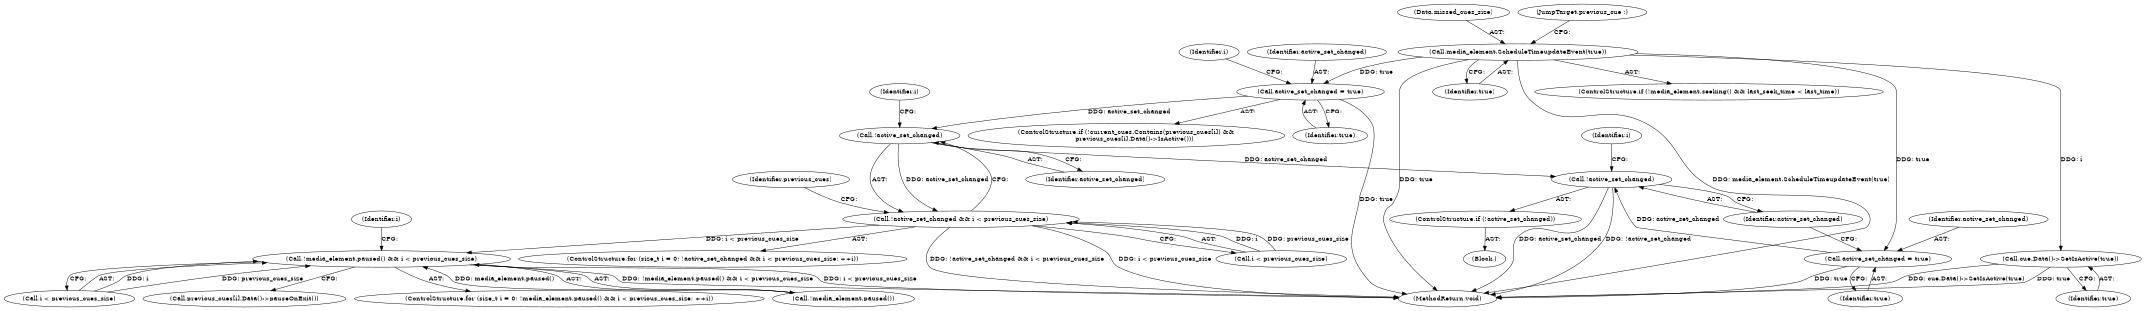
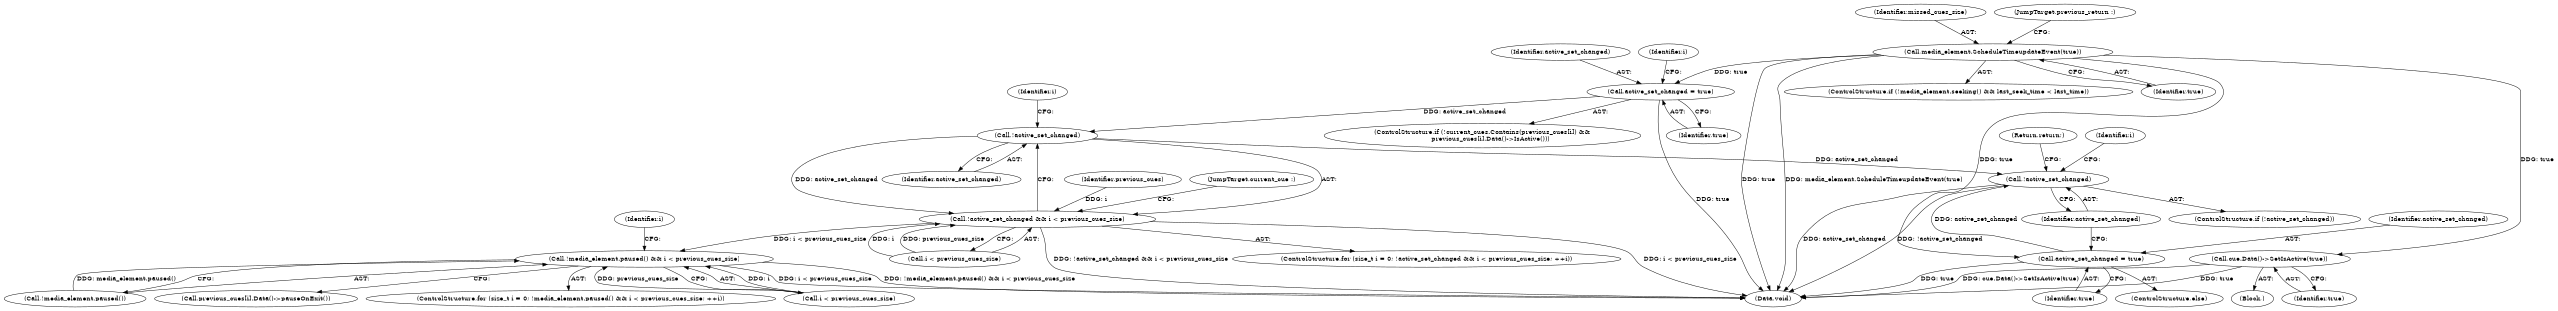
node "(Data,missed_cues_size)": label "(Data,missed_cues_size)" -> "(Identifier,missed_cues_size)"
node "(JumpTarget,previous_cue :)": label "(JumpTarget,previous_cue :)" -> "(JumpTarget,previous_return :)"
node "(Return,return;)": added
edge "(Call,media_element.ScheduleTimeupdateEvent(true))" -> "(Call,cue.Data()->SetIsActive(true))": label "DDG: i" -> "DDG: true"
node "(JumpTarget,current_cue :)": added
edge "(Identifier,previous_cues)" -> "(Call,!active_set_changed && i < previous_cues_size)": label "CFG: " -> "DDG: i"
edge "(ControlStructure,if (!active_set_changed))" -> "(Block,)": now "(Call,cue.Data()->SetIsActive(true))" -> "(Block,)"
edge "(Call,!media_element.paused() && i < previous_cues_size)" -> "(Call,!media_element.paused())": label "AST: " -> "CFG: "
node "(MethodReturn,void)": label "(MethodReturn,void)" -> "(Data,void)"
node "(ControlStructure,else)": added
